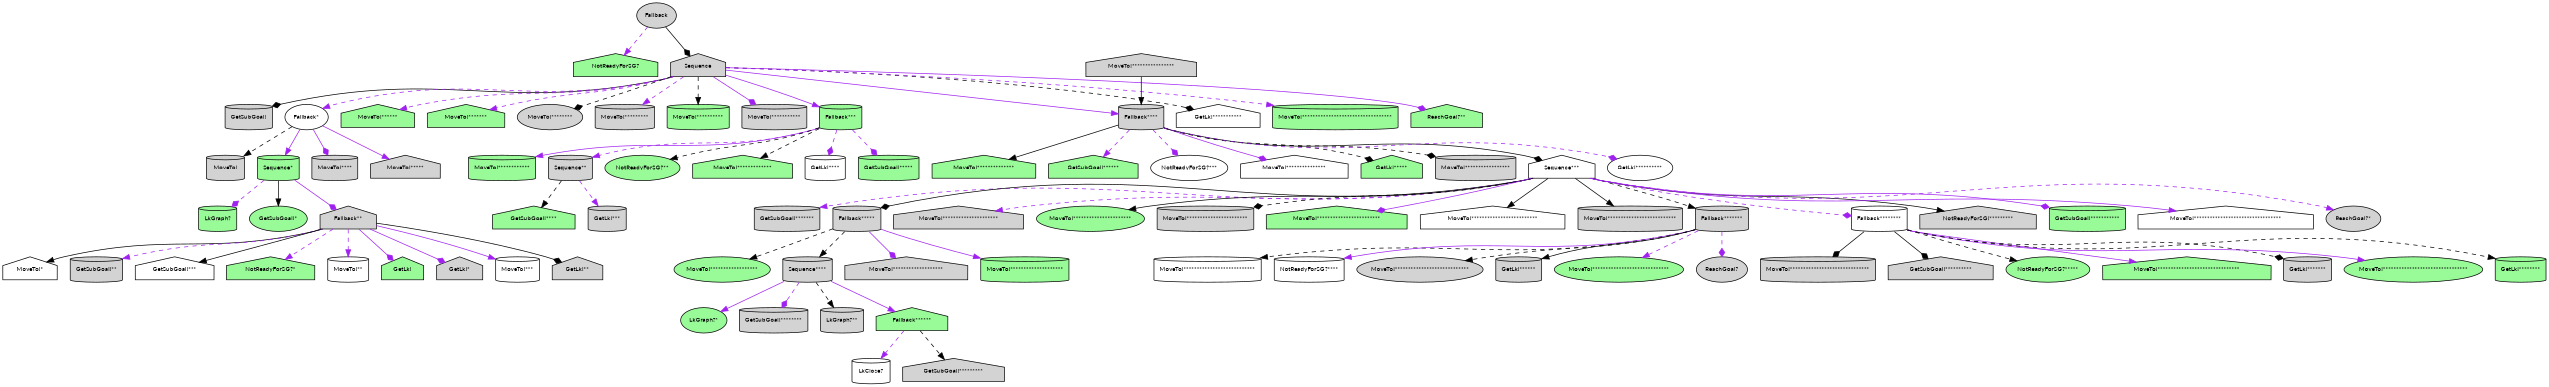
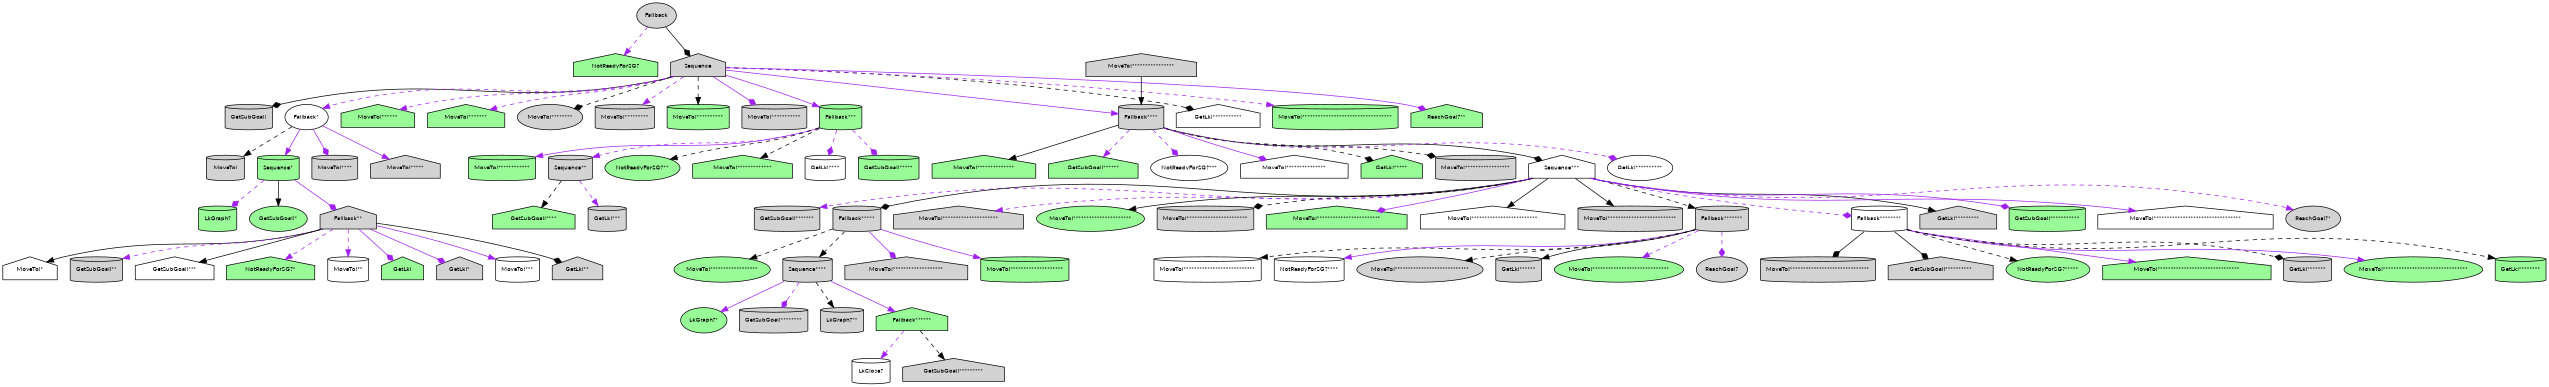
node "NotReadyForSG!*********": label "NotReadyForSG!*********" -> "GetLk!*********"
